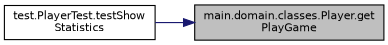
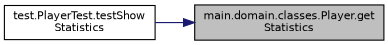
node "main.domain.classes.Player.get PlayGame": label "main.domain.classes.Player.get PlayGame" -> "main.domain.classes.Player.get Statistics"
